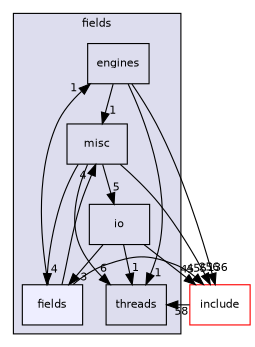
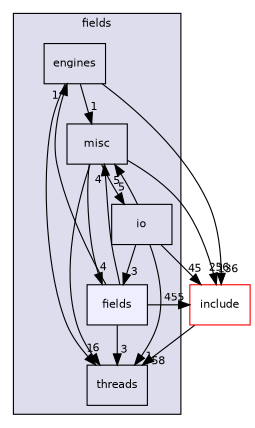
edge "io" -> "misc": added
edge "fields" -> "threads": added
